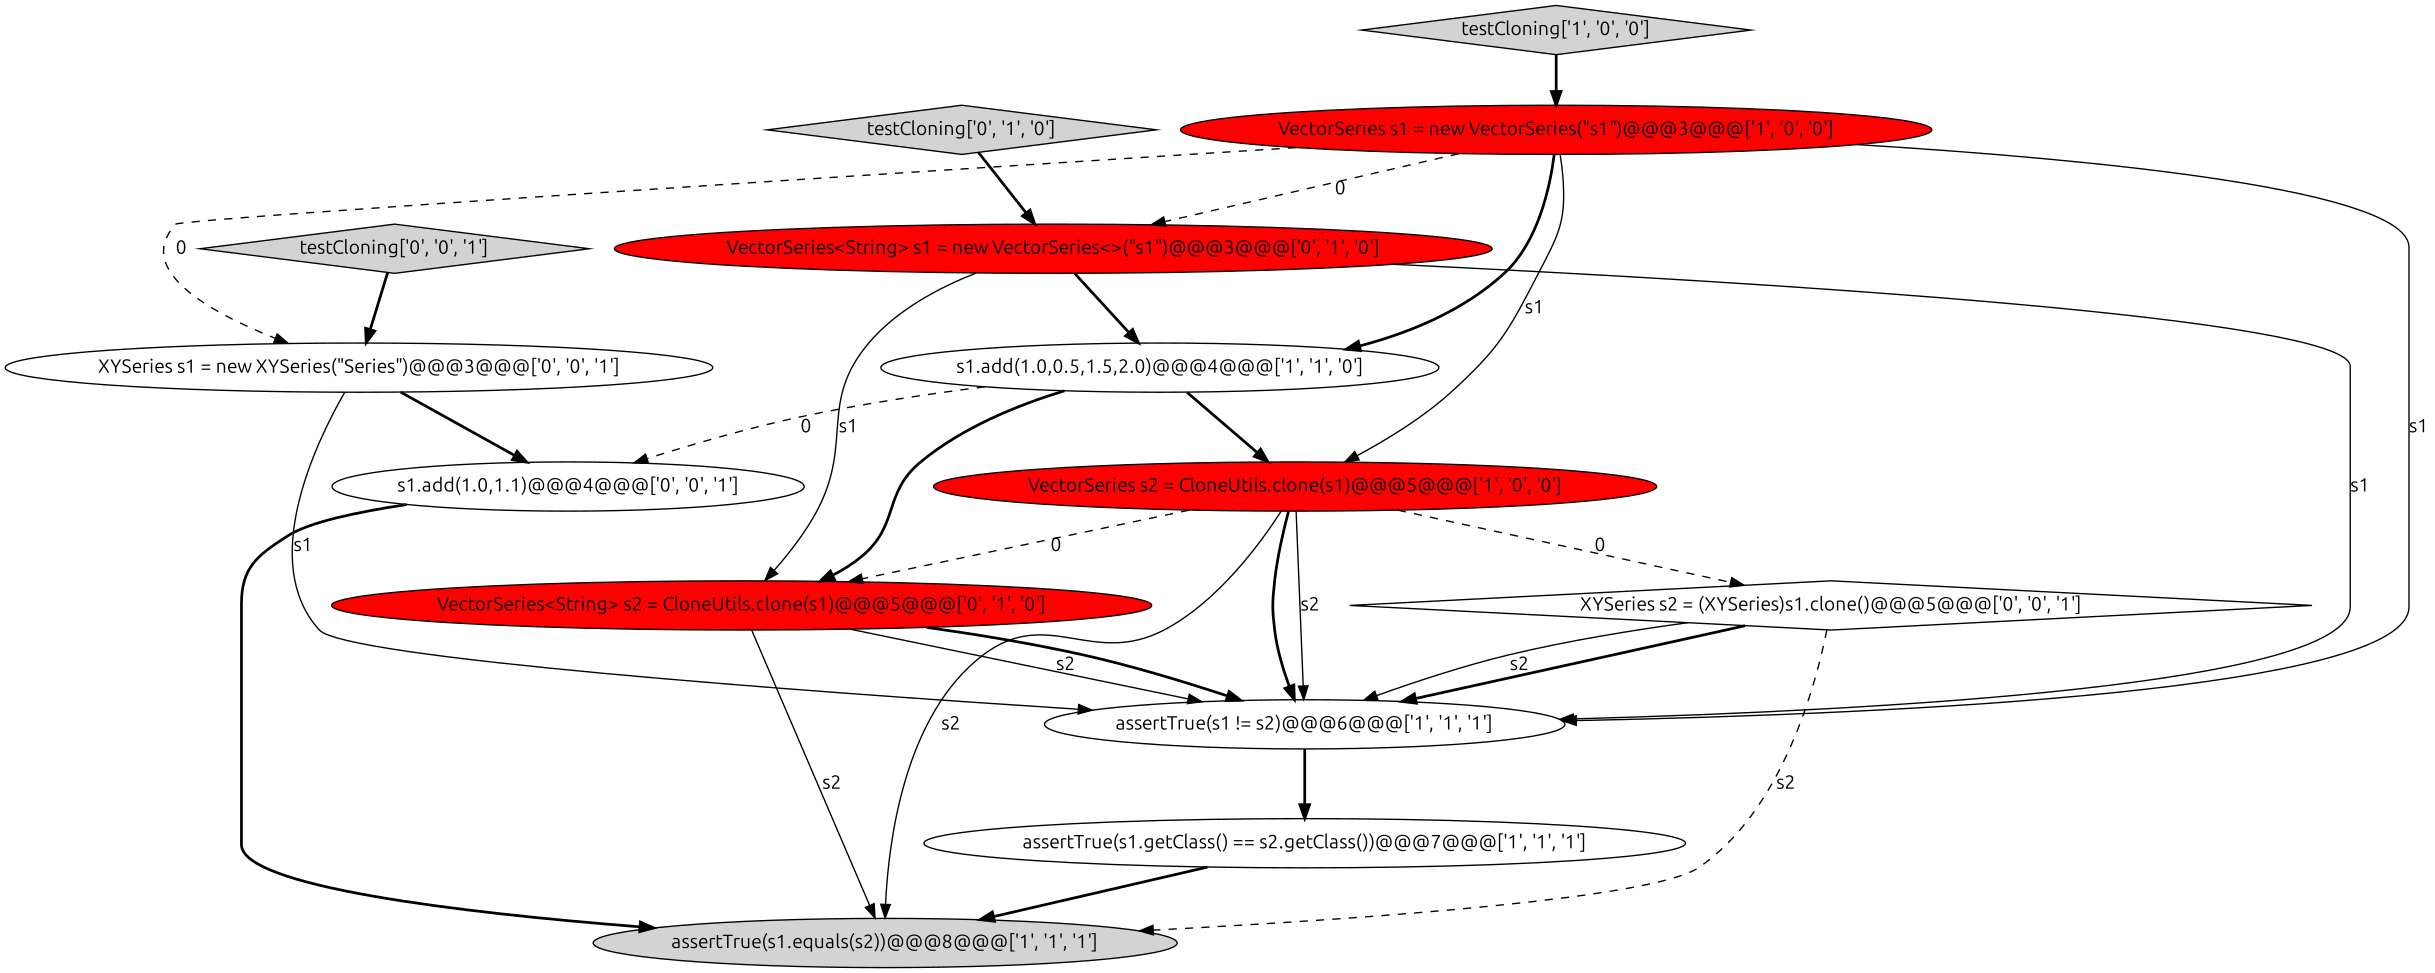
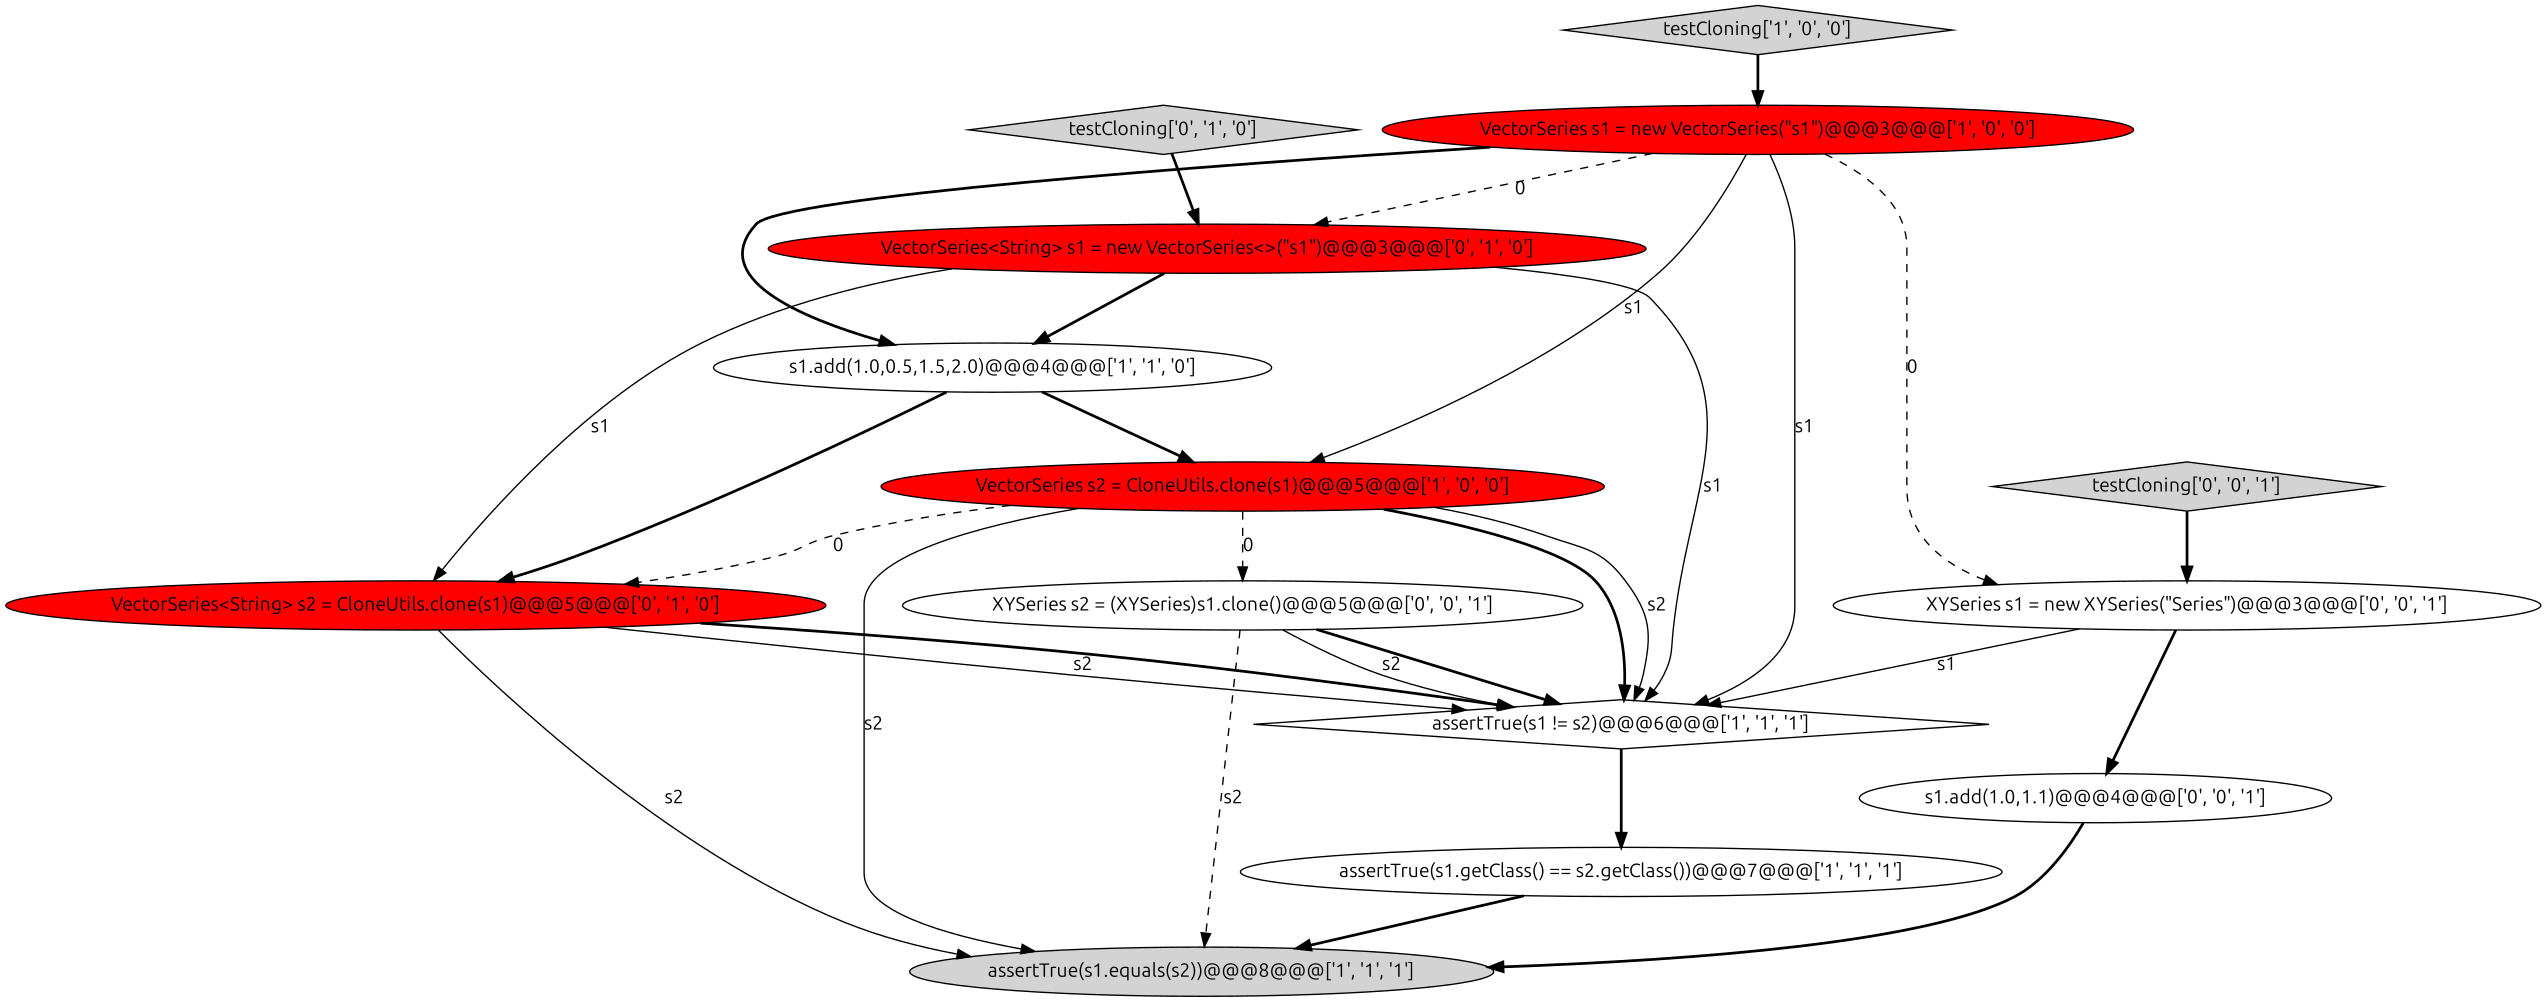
edge "s1.add(1.0,0.5,1.5,2.0)@@@4@@@['1', '1', '0']" -> "s1.add(1.0,1.1)@@@4@@@['0', '0', '1']": removed, label "0"
node "XYSeries s2 = (XYSeries)s1.clone()@@@5@@@['0', '0', '1']": shape diamond -> ellipse
node "assertTrue(s1 != s2)@@@6@@@['1', '1', '1']": shape ellipse -> diamond
